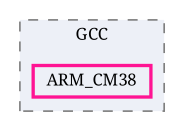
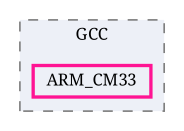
node "ARM_CM38": label "ARM_CM38" -> "ARM_CM33"
